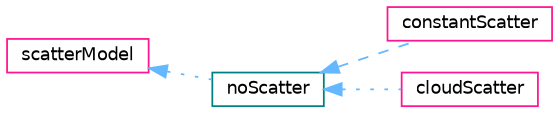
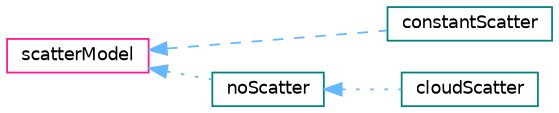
node "constantScatter": color deeppink -> teal
edge "constantScatter" -> "noScatter": now "constantScatter" -> "scatterModel"
node "cloudScatter": color deeppink -> teal
